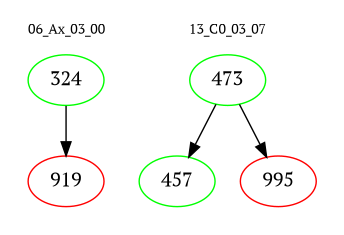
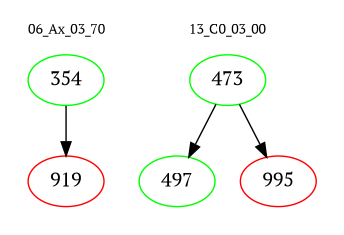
cluster "06_Ax_03_00": label "06_Ax_03_00" -> "06_Ax_03_70"
cluster "13_C0_03_07": label "13_C0_03_07" -> "13_C0_03_00"
node "324": label "324" -> "354"
node "457": label "457" -> "497"
